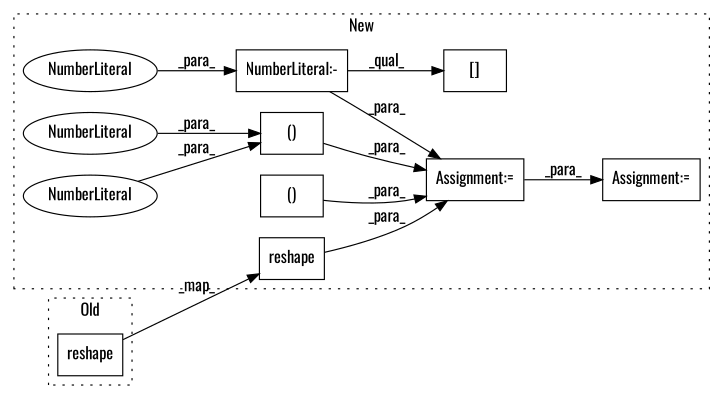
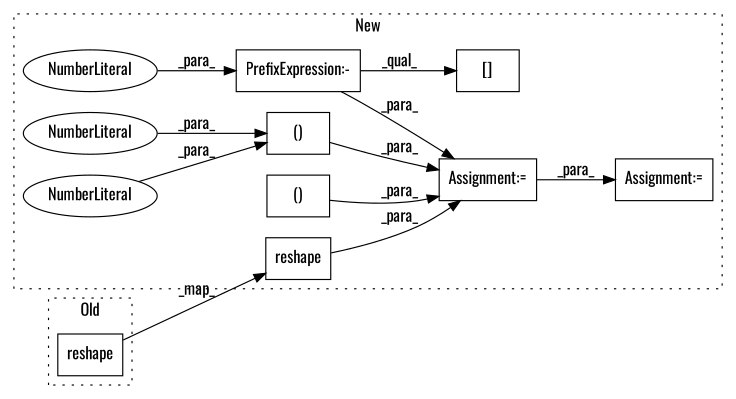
node "NumberLiteral:-": label "NumberLiteral:-" -> "PrefixExpression:-"
